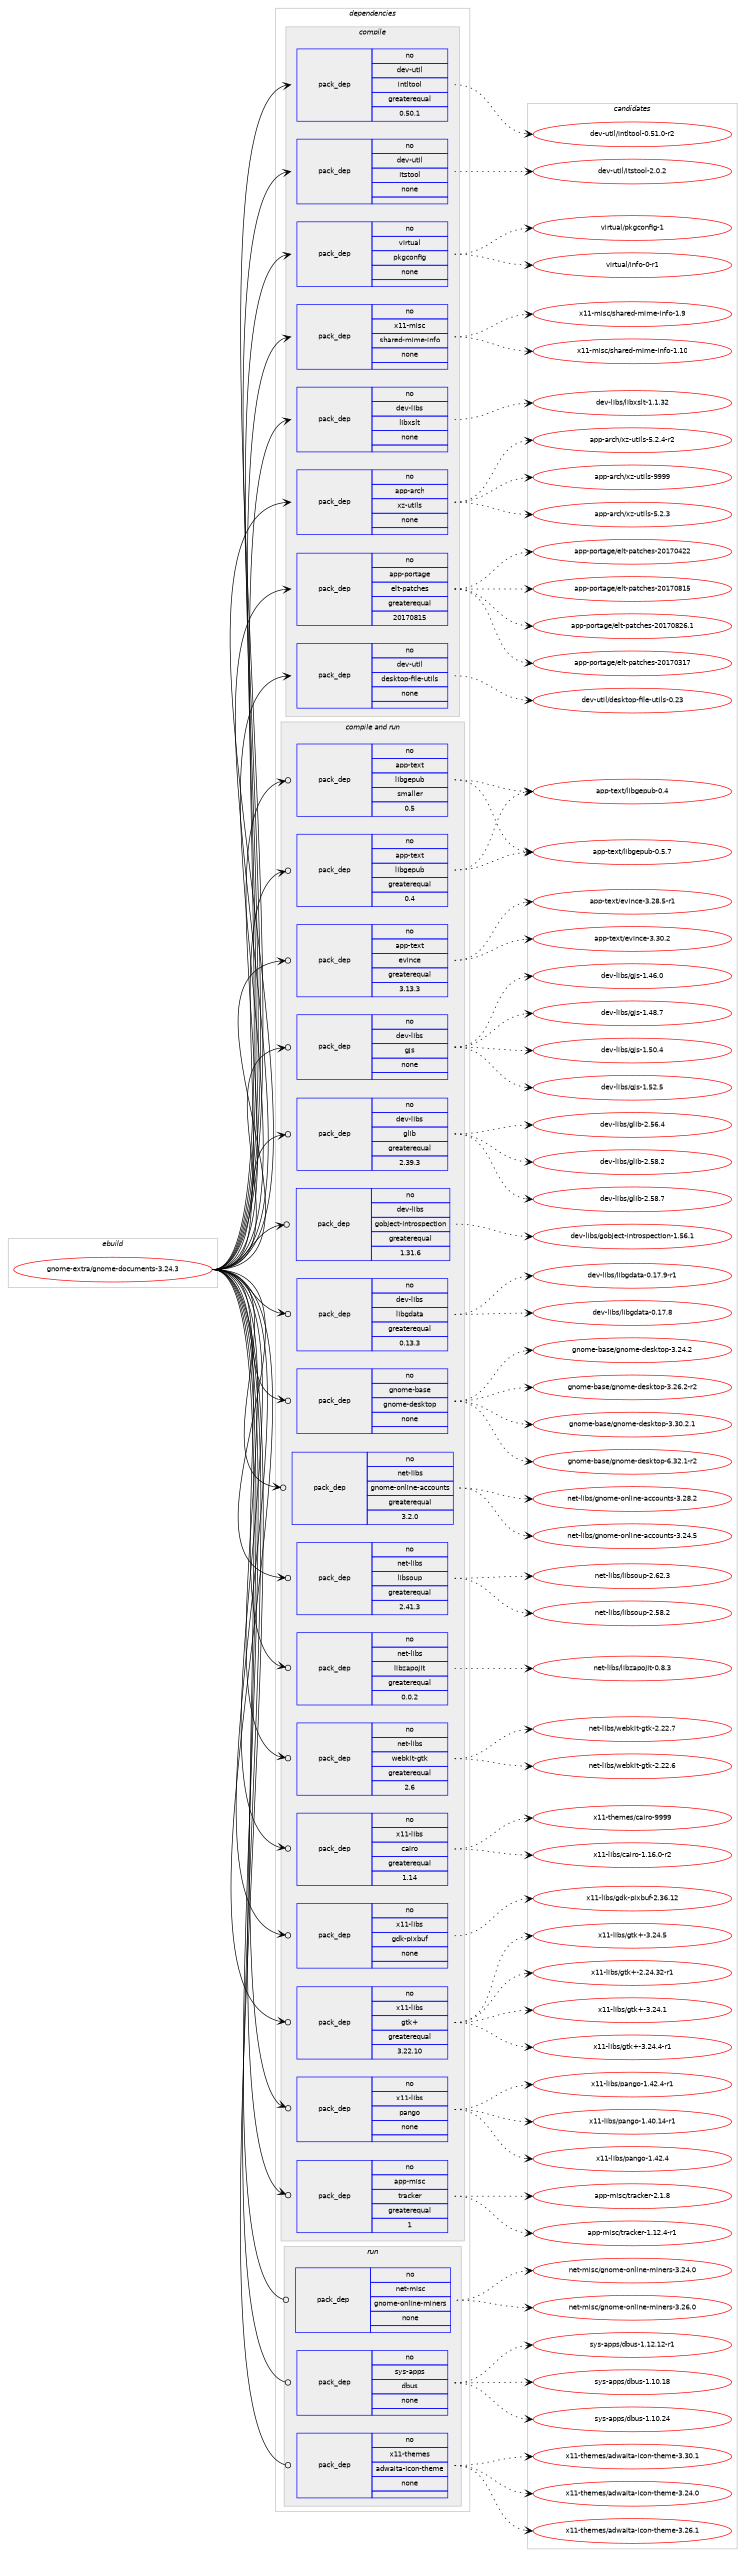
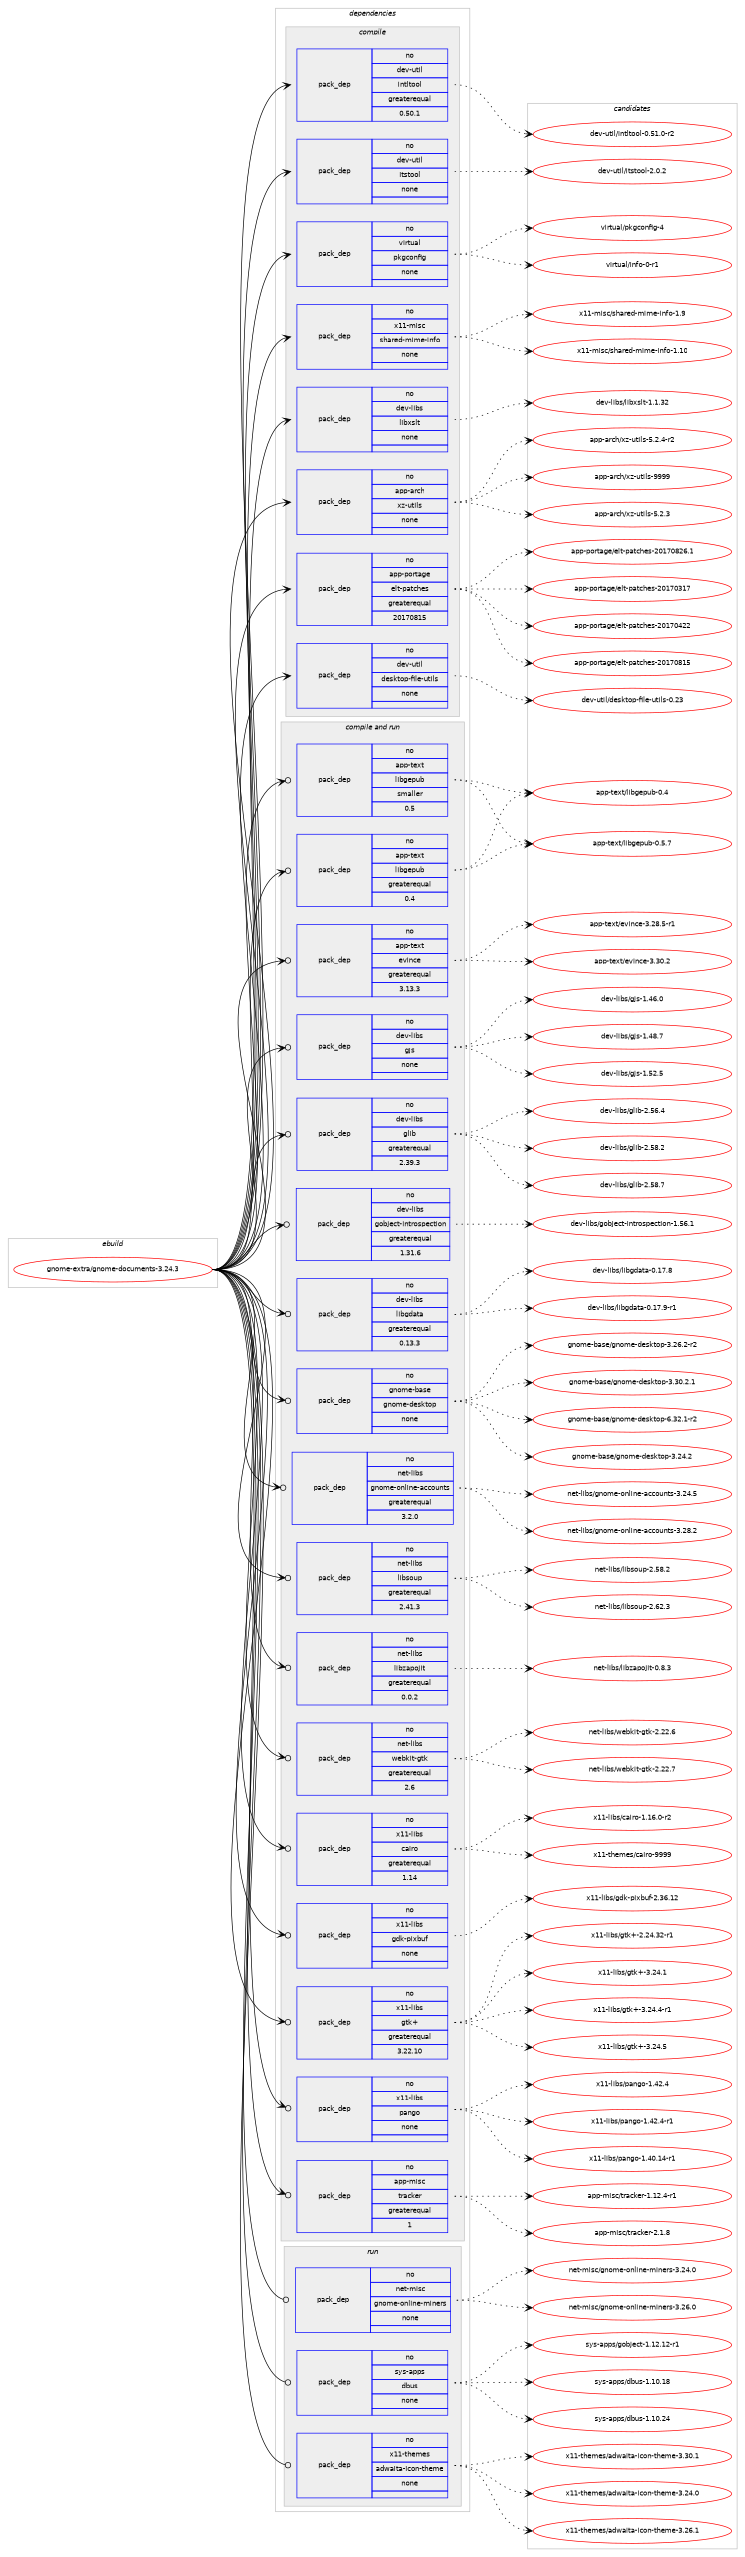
node "virtual/pkgconfig-1": label "virtual/pkgconfig-1" -> "virtual/pkgconfig-4"
node "dev-libs/gjs-1.50.4": removed
node "sys-apps/dbus-1.12.12-r1": label "sys-apps/dbus-1.12.12-r1" -> "sys-apps/gobject-1.12.12-r1"
